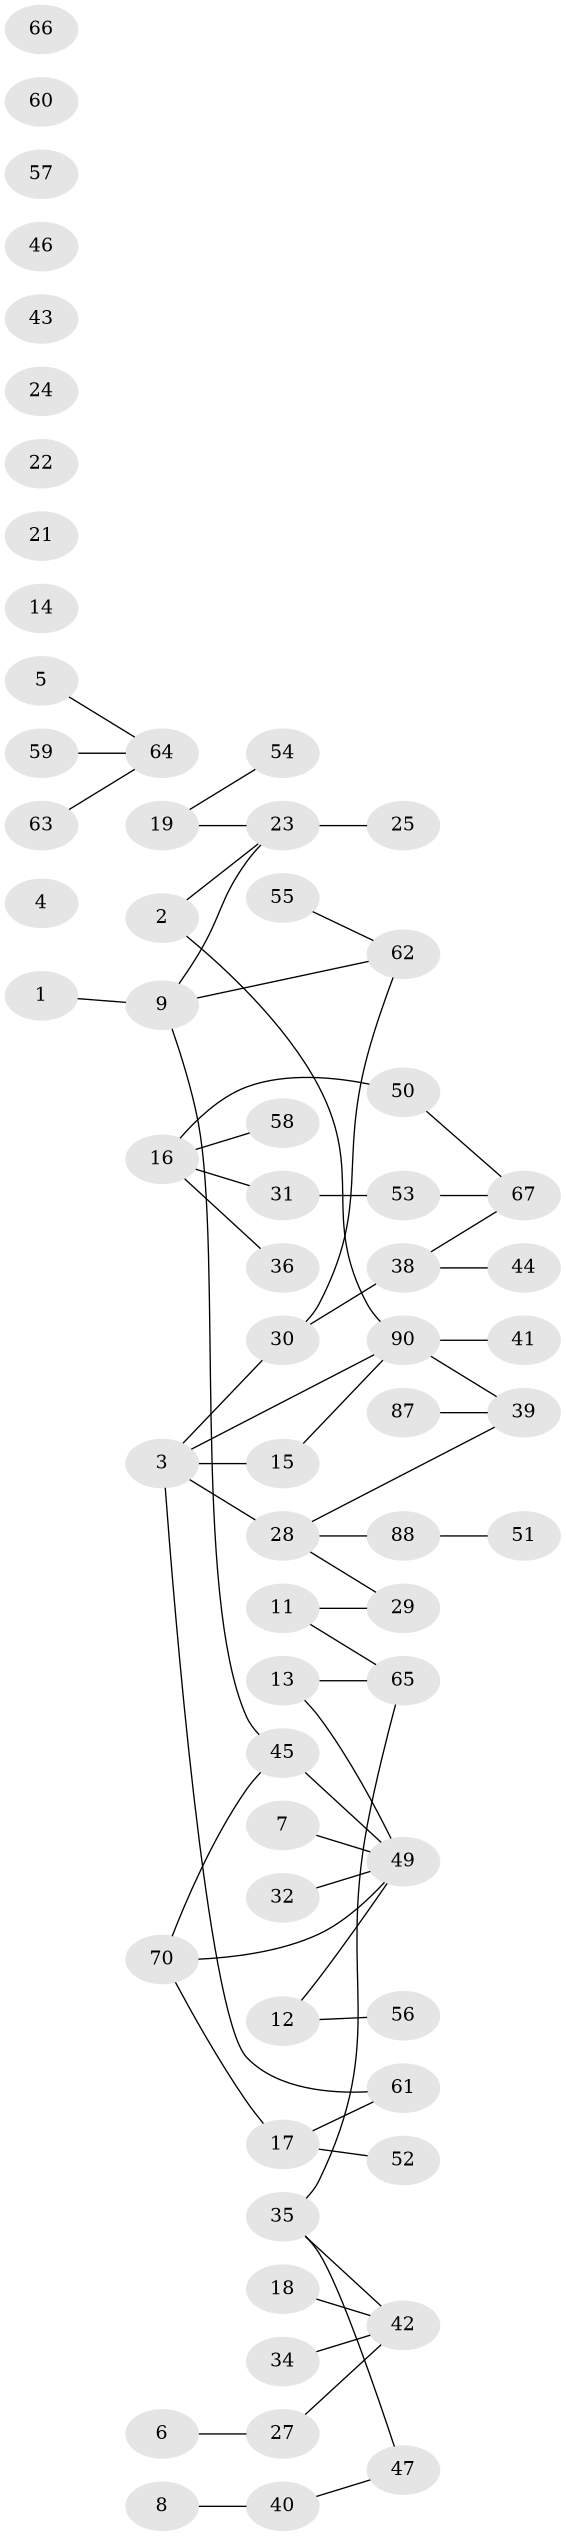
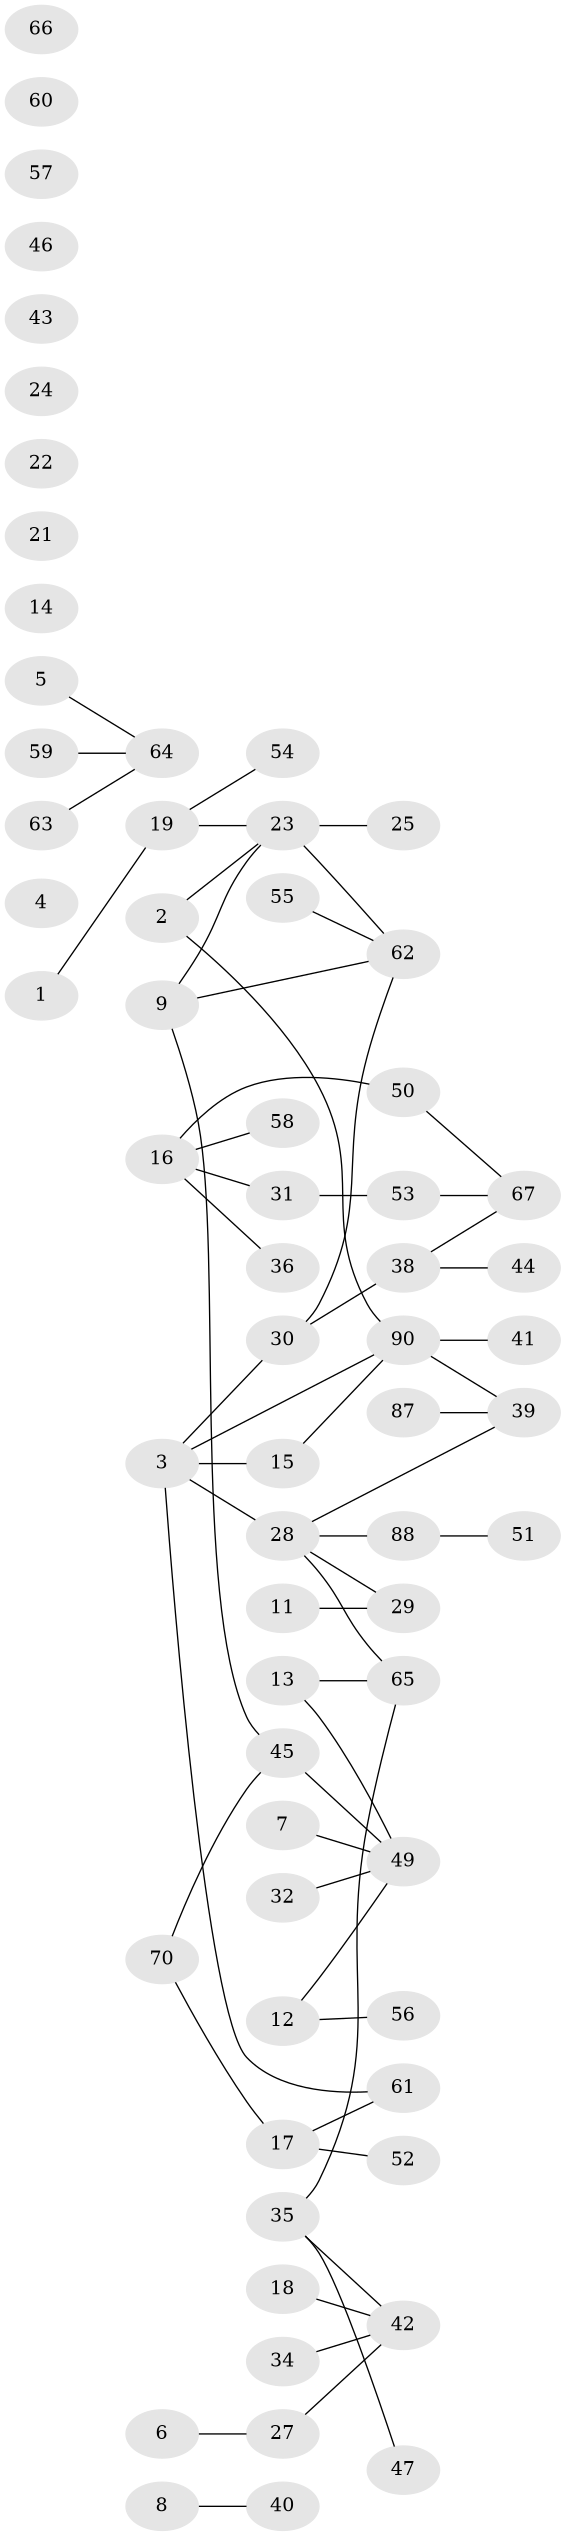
edge "23" -- "62": added
edge "1" -- "9": now "1" -- "19"
edge "11" -- "65": now "28" -- "65"
edge "49" -- "70": removed
edge "47" -- "40": removed
